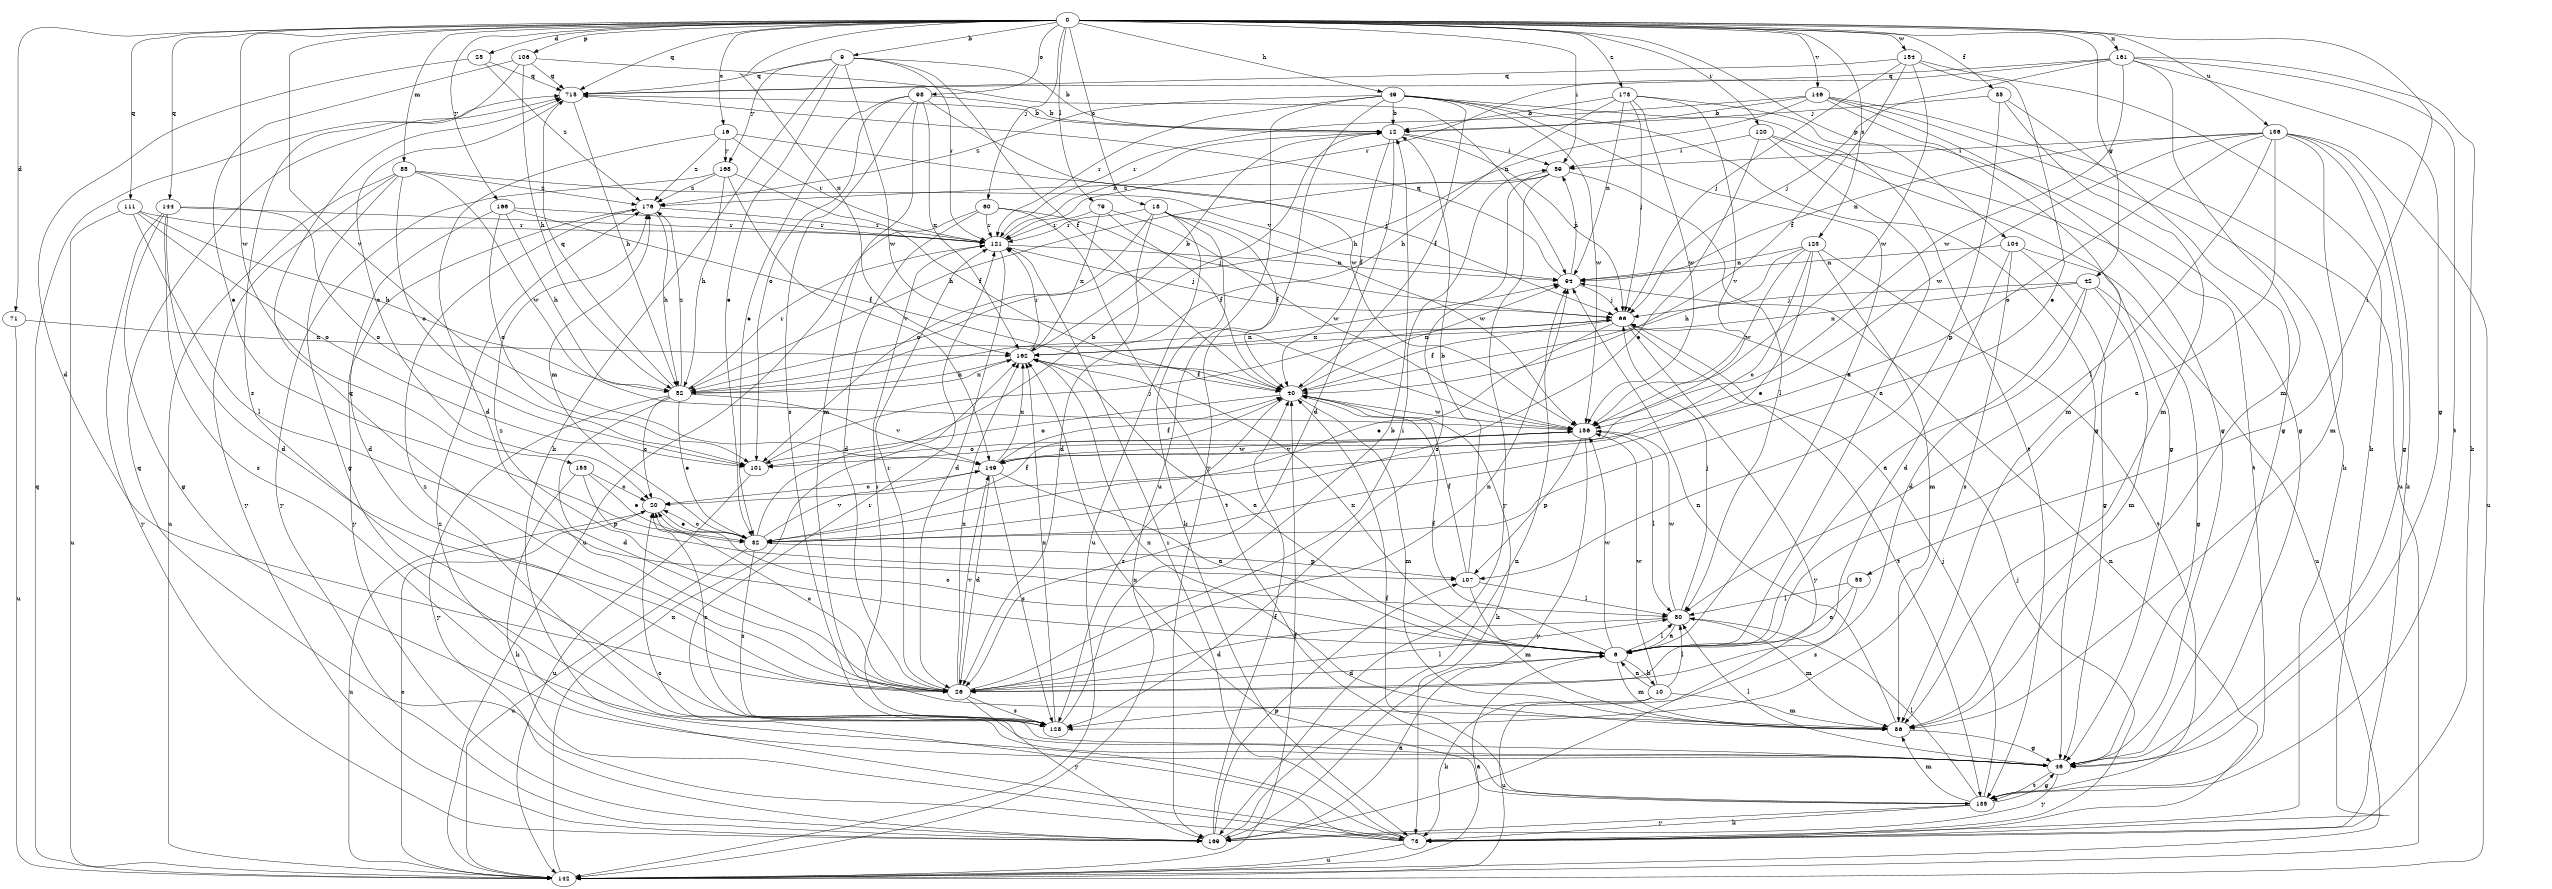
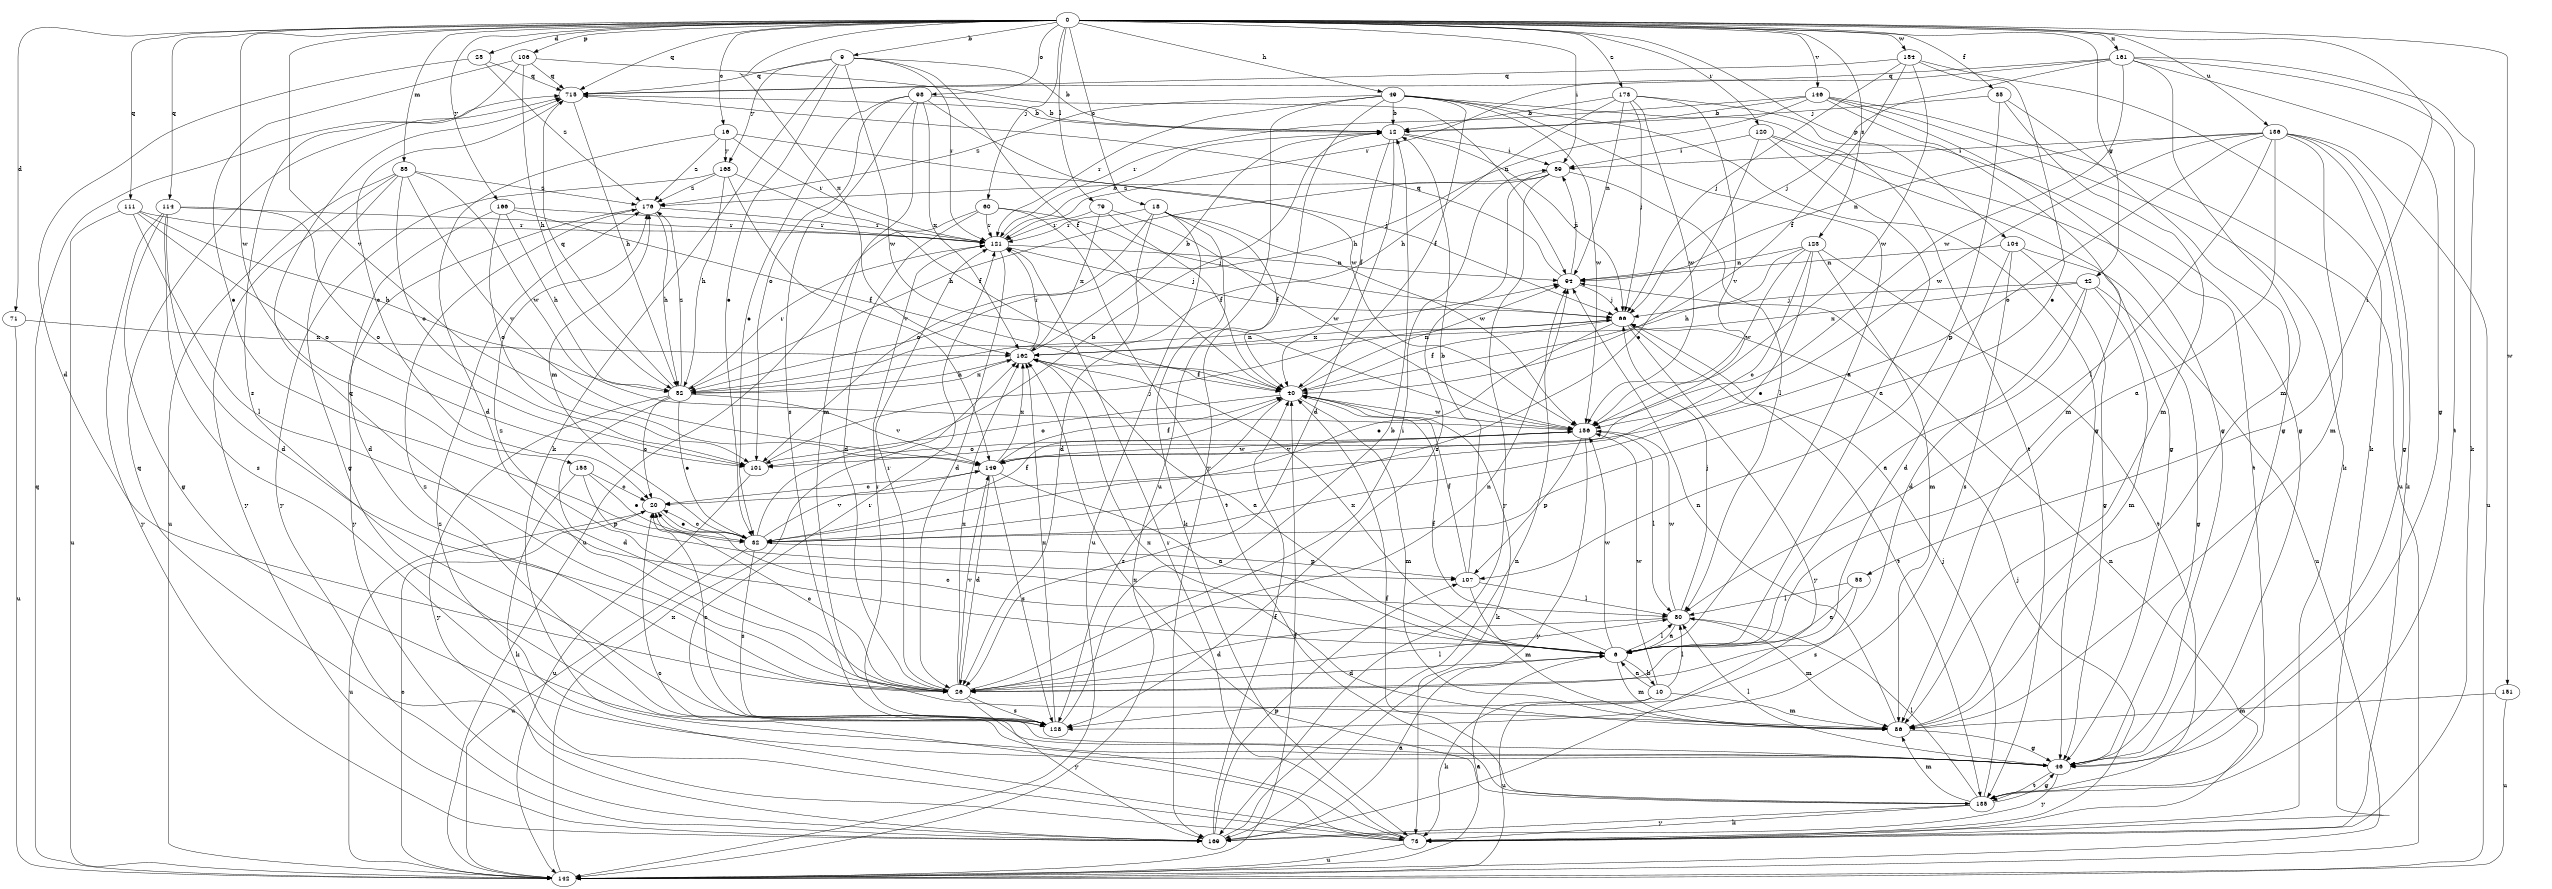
edge "85" -> "94": now "85" -> "149"
node "144": label "144" -> "114"
node "151": added
